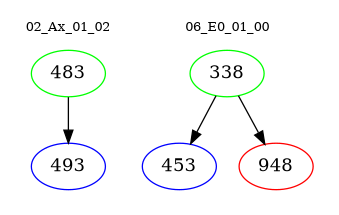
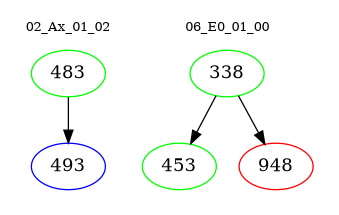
node "453": color blue -> green
